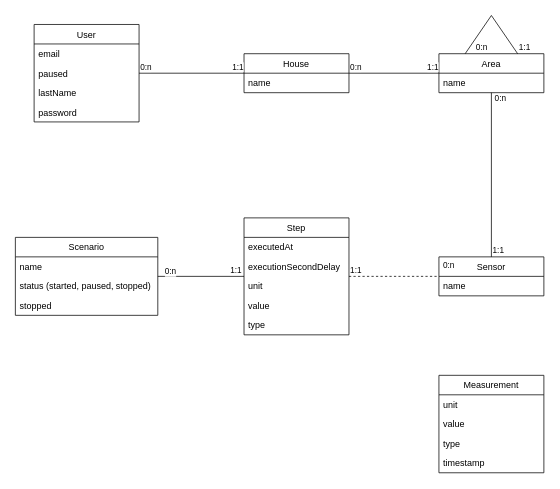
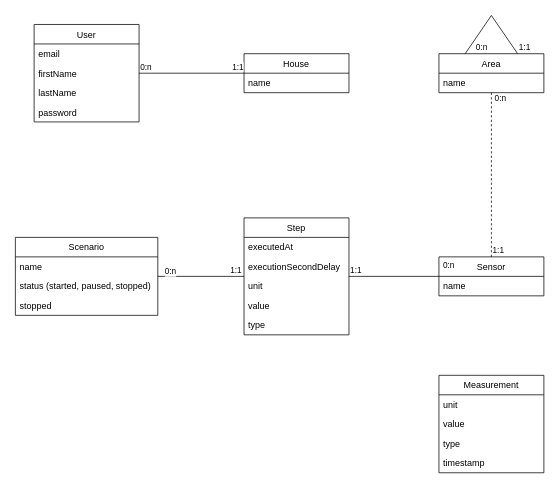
edge "House" -- "Area": removed, labels "0:n", "1:1"
node "paused": label "paused" -> "firstName"
edge "Area" -- "Sensor": style solid -> dashed
edge "Step" -- "Sensor": style dashed -> solid
